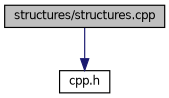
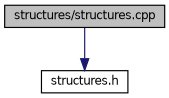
node "cpp.h": label "cpp.h" -> "structures.h"
